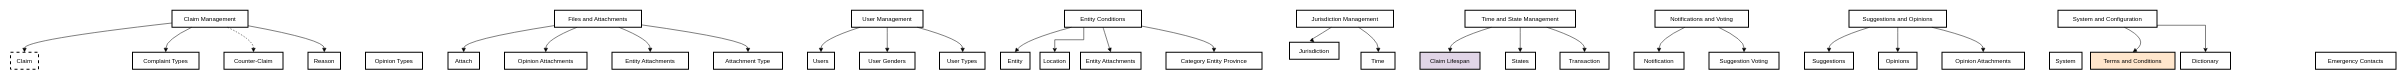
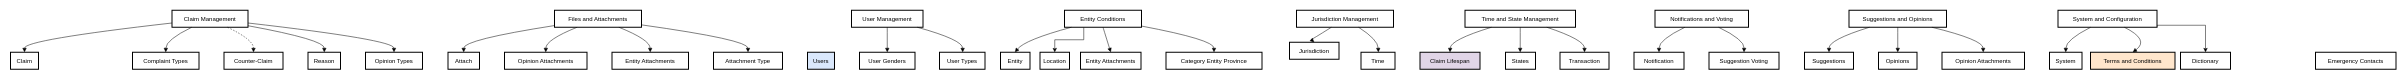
edge "Claim Management" -> "Opinion Types": added
edge "User Management" -> "Users": removed
edge "System and Configuration" -> "System": added
node "Claim": style dashed -> solid
node "Users": fillcolor #ffffff -> #dae8fc
